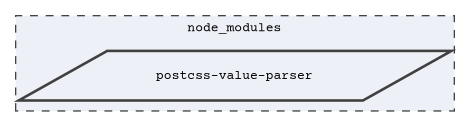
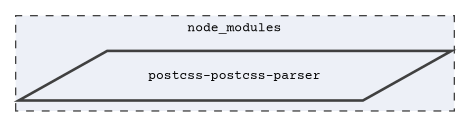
node "postcss-value-parser": label "postcss-value-parser" -> "postcss-postcss-parser"
